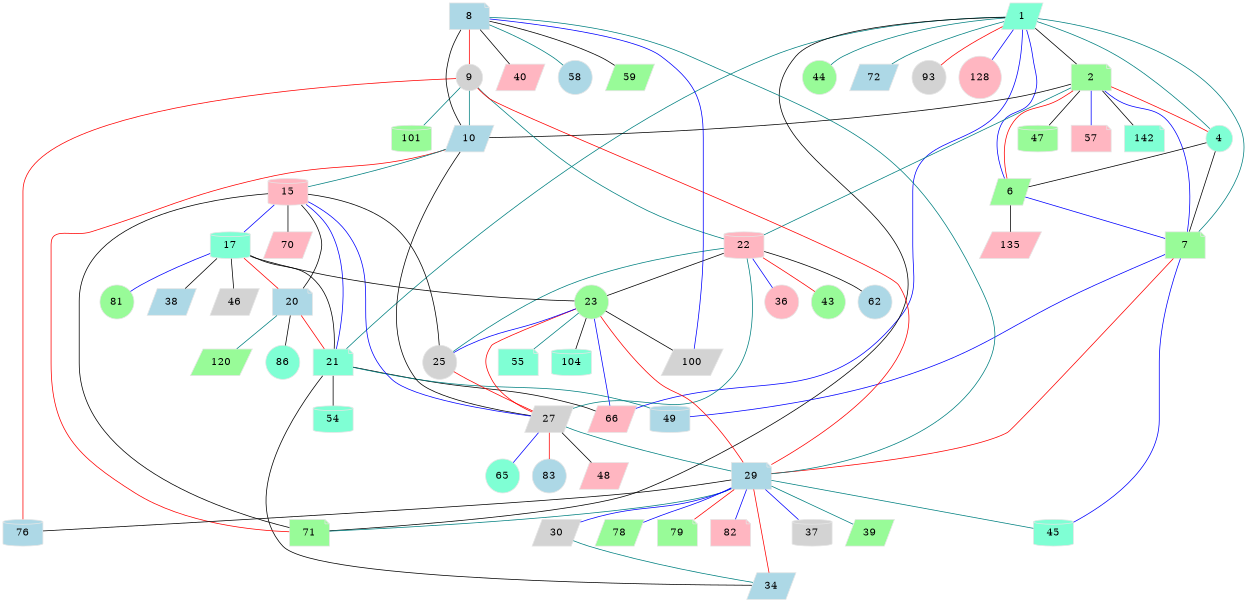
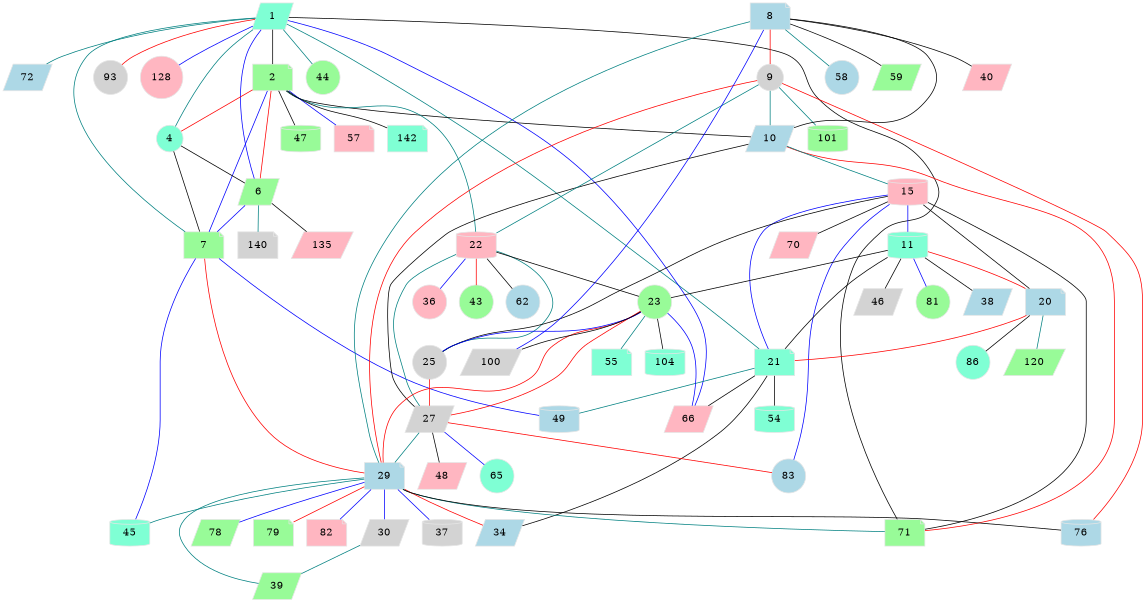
node "17": label "17" -> "11"
node "140": added
edge "15" -- "27": now "15" -- "83"
edge "30" -- "34": now "30" -- "39"
